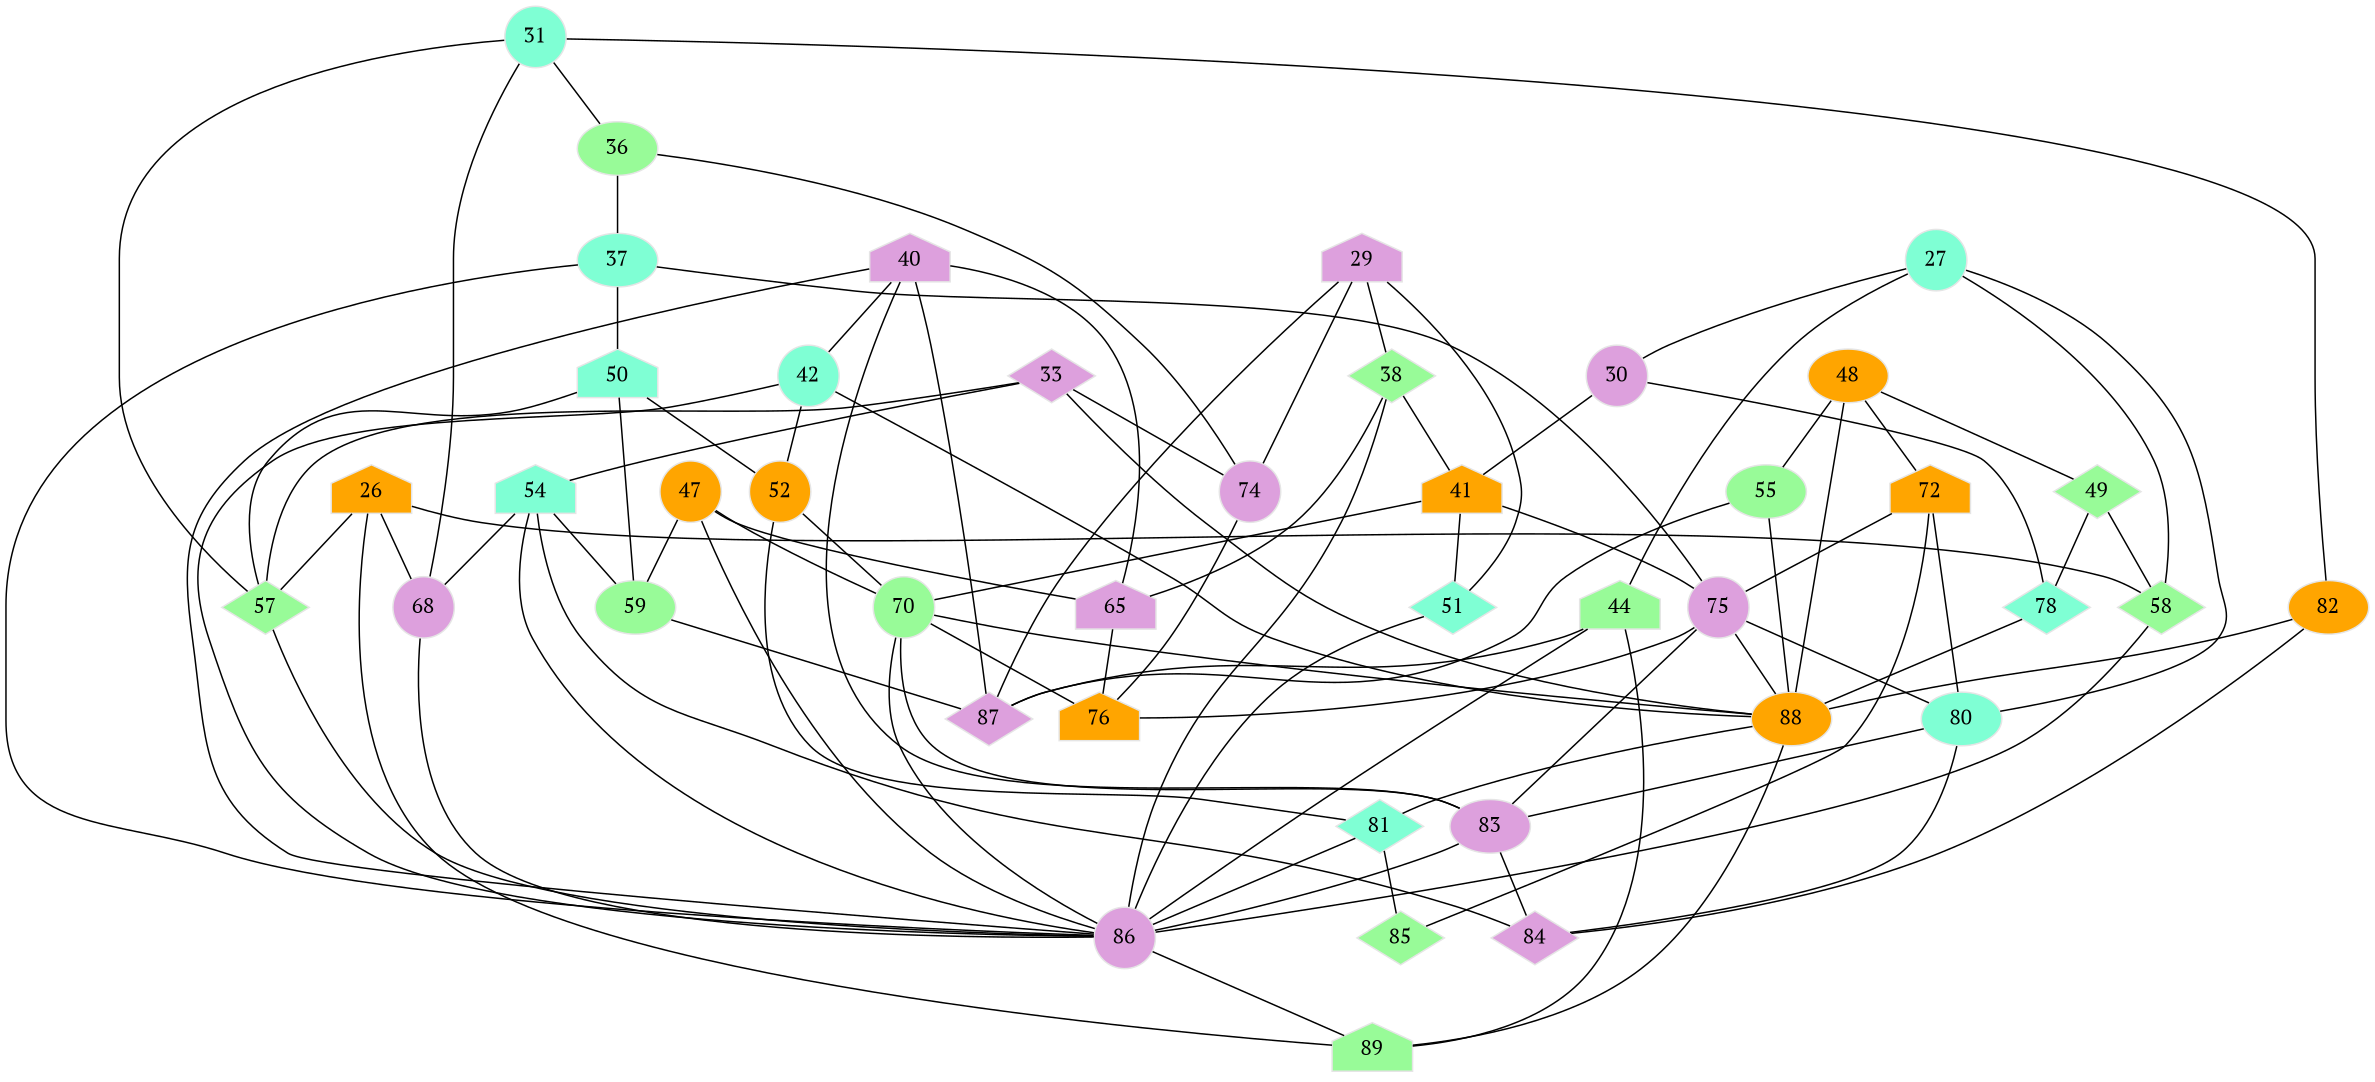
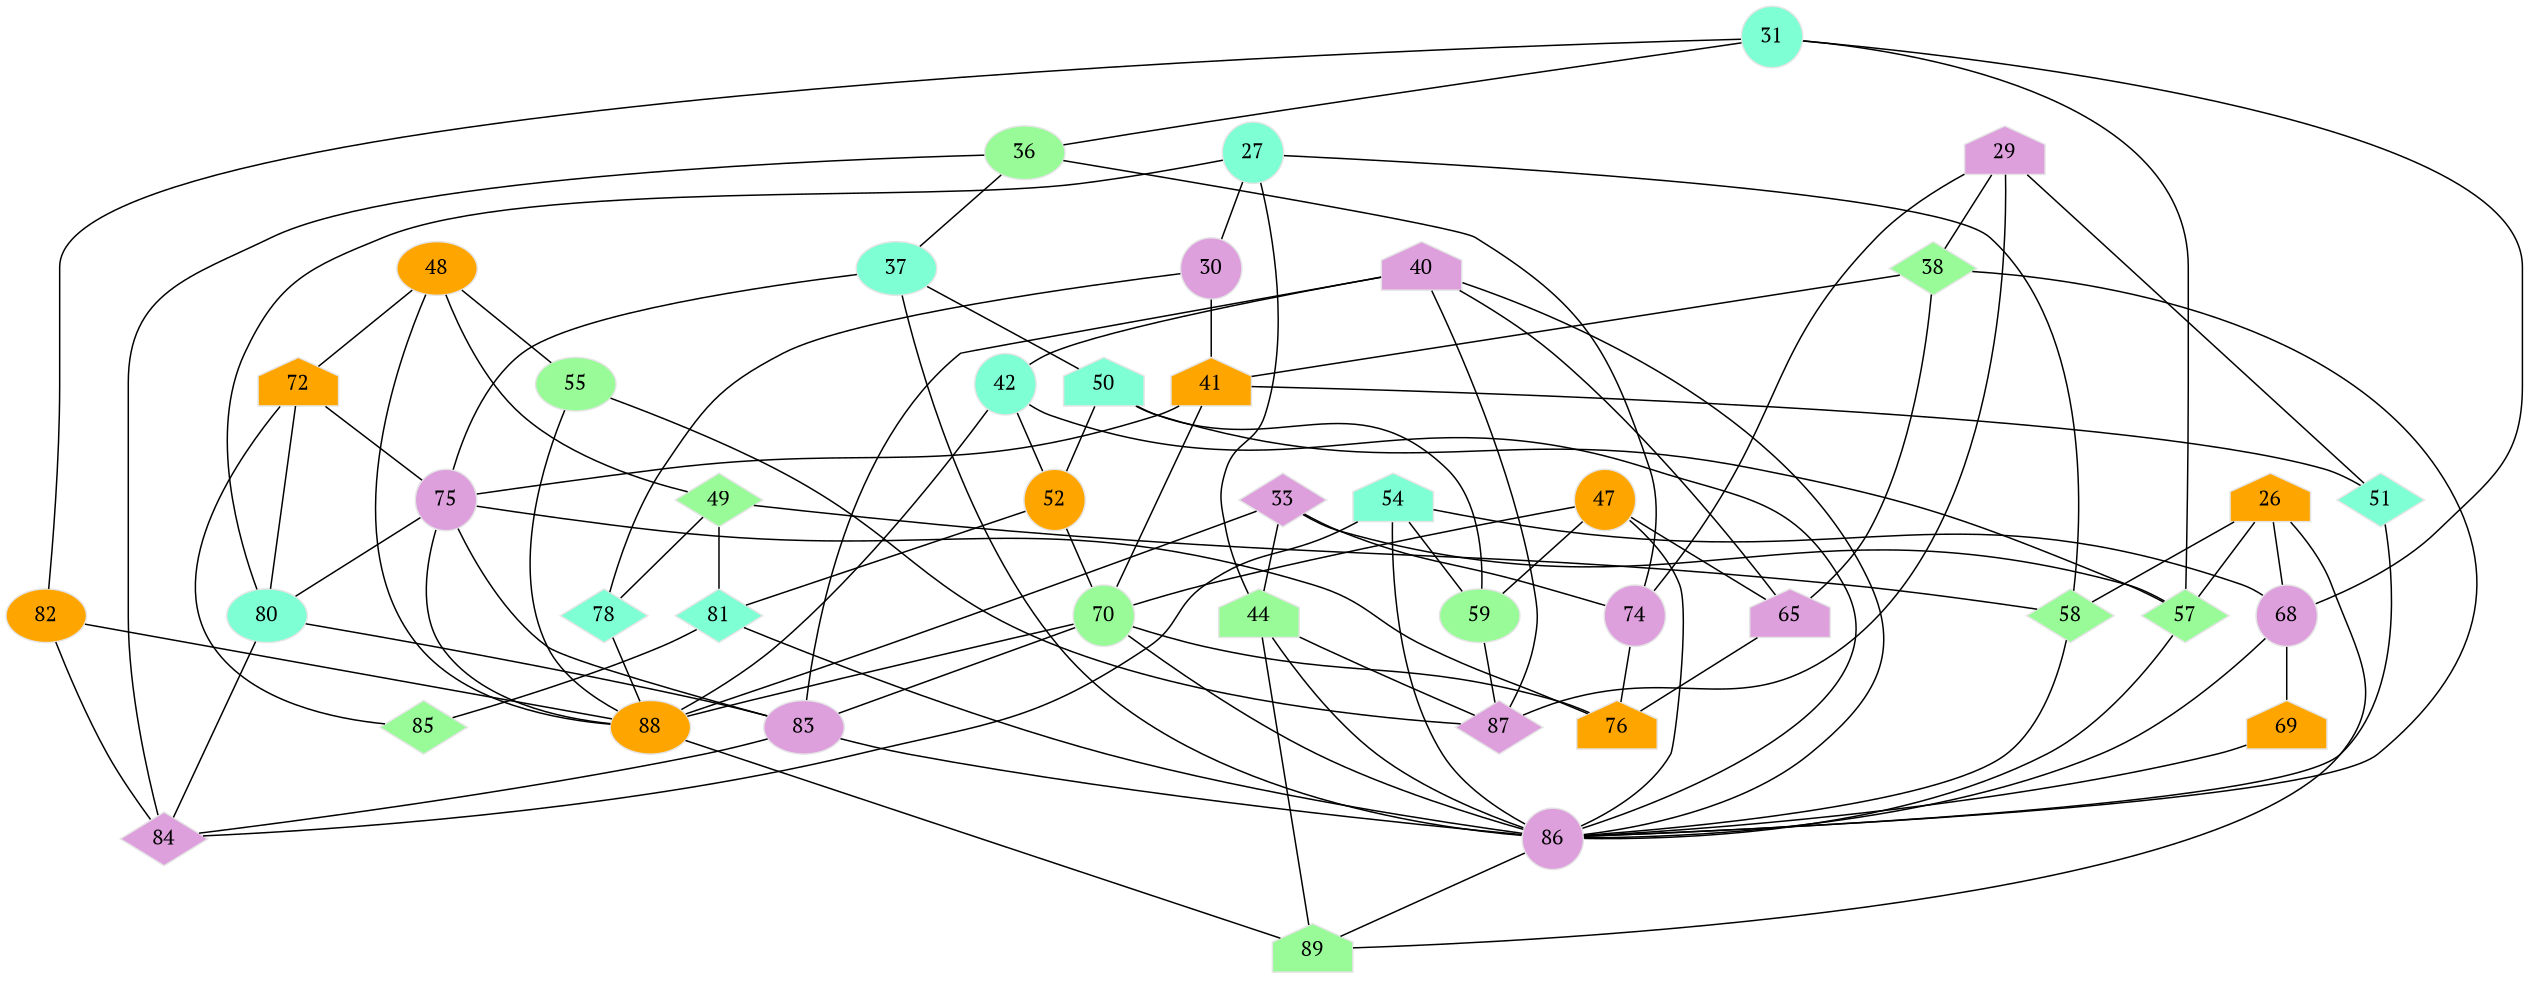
edge "36" -- "84": added
edge "33" -- "54": now "33" -- "44"
node "69": added
edge "88" -- "81": now "49" -- "81"
